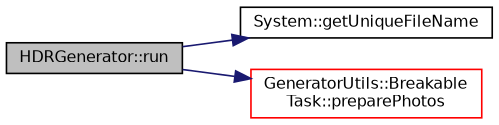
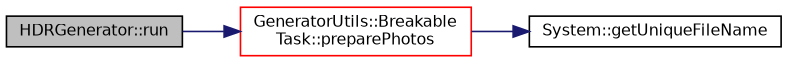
edge "HDRGenerator::run" -> "System::getUniqueFileName": now "GeneratorUtils::Breakable Task::preparePhotos" -> "System::getUniqueFileName"
